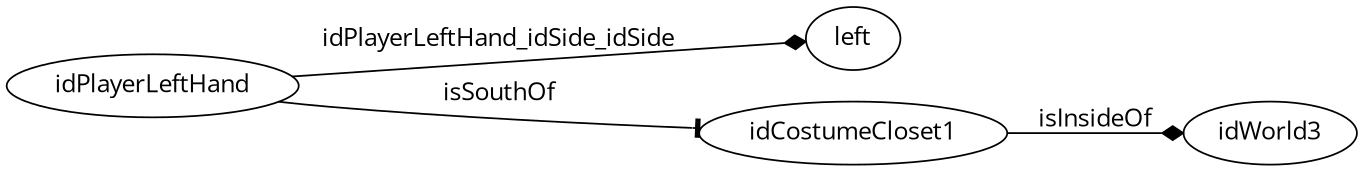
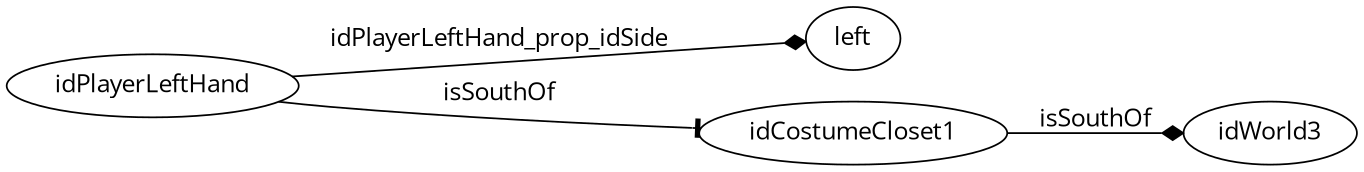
edge "idPlayerLeftHand" -> "left": label "idPlayerLeftHand_idSide_idSide" -> "idPlayerLeftHand_prop_idSide"
edge "idCostumeCloset1" -> "idWorld3": label "isInsideOf" -> "isSouthOf"
